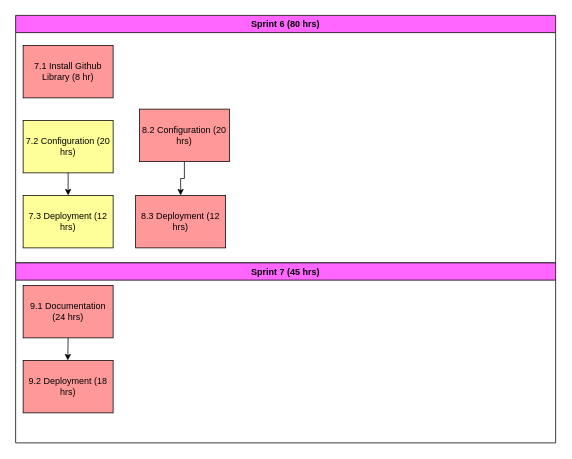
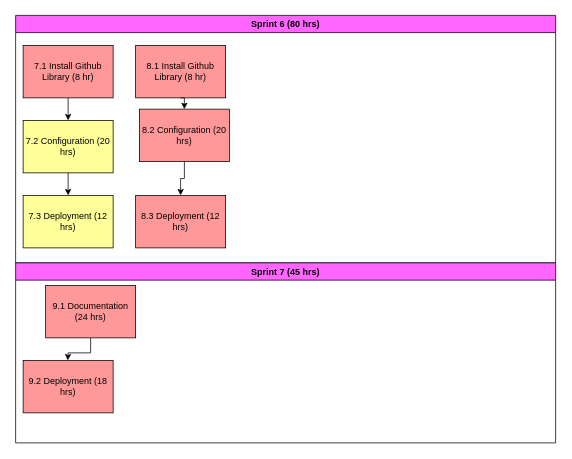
node "8.1 Install Github Library (8 hr)": added
edge "8.1 Install Github Library (8 hr)" -> "8.2 Configuration (20 hrs)": added
edge "7.1 Install Github Library (8 hr)" -> "7.2 Configuration (20 hrs)": added
node "9.1 Documentation (24 hrs)": moved (68, 312) -> (90, 312)
